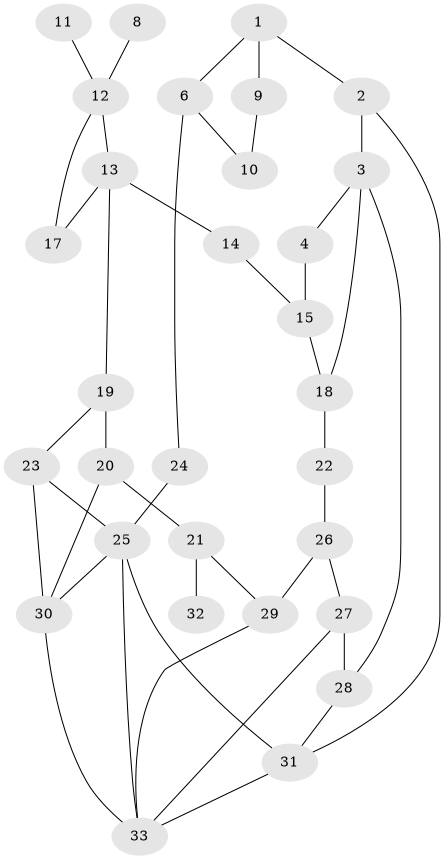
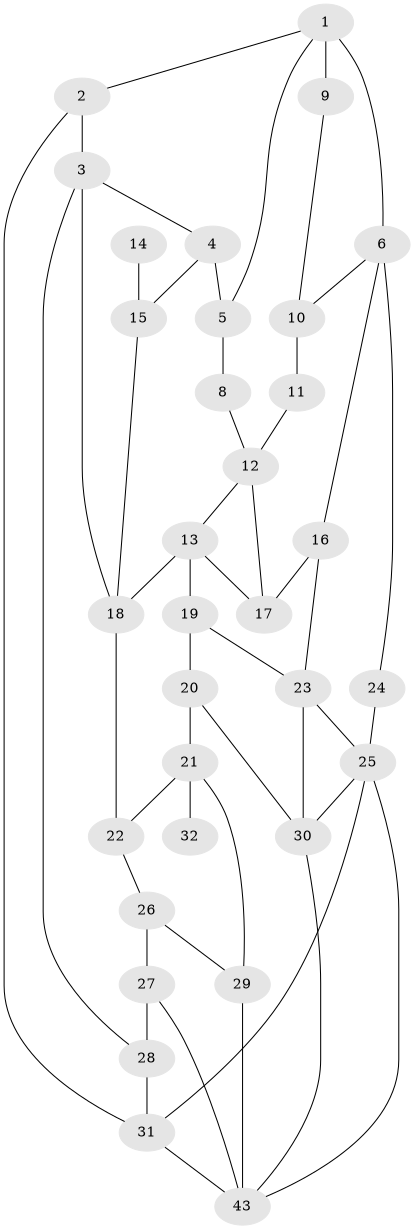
edge "13" -- "14": now "13" -- "18"
node "5": added
edge "10" -- "11": added
node "16": added
edge "21" -- "22": added
node "33": label "33" -> "43"
